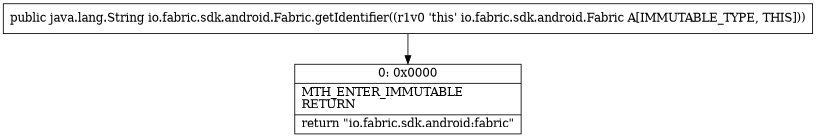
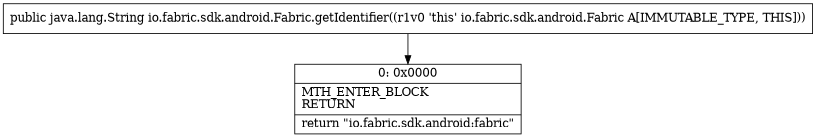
node "0: 0x0000": text "MTH_ENTER_IMMUTABLE" -> "MTH_ENTER_BLOCK"
